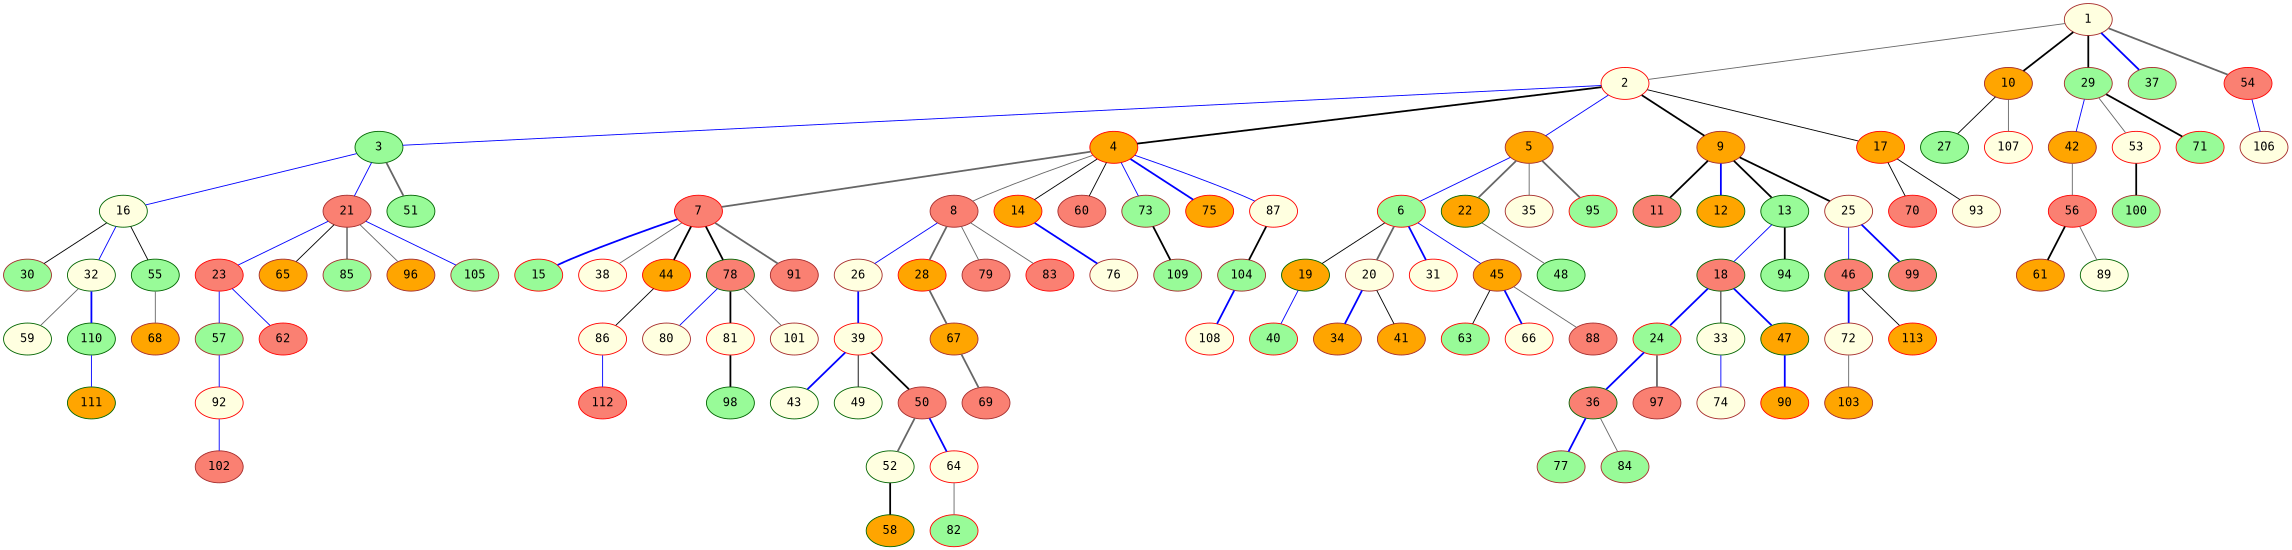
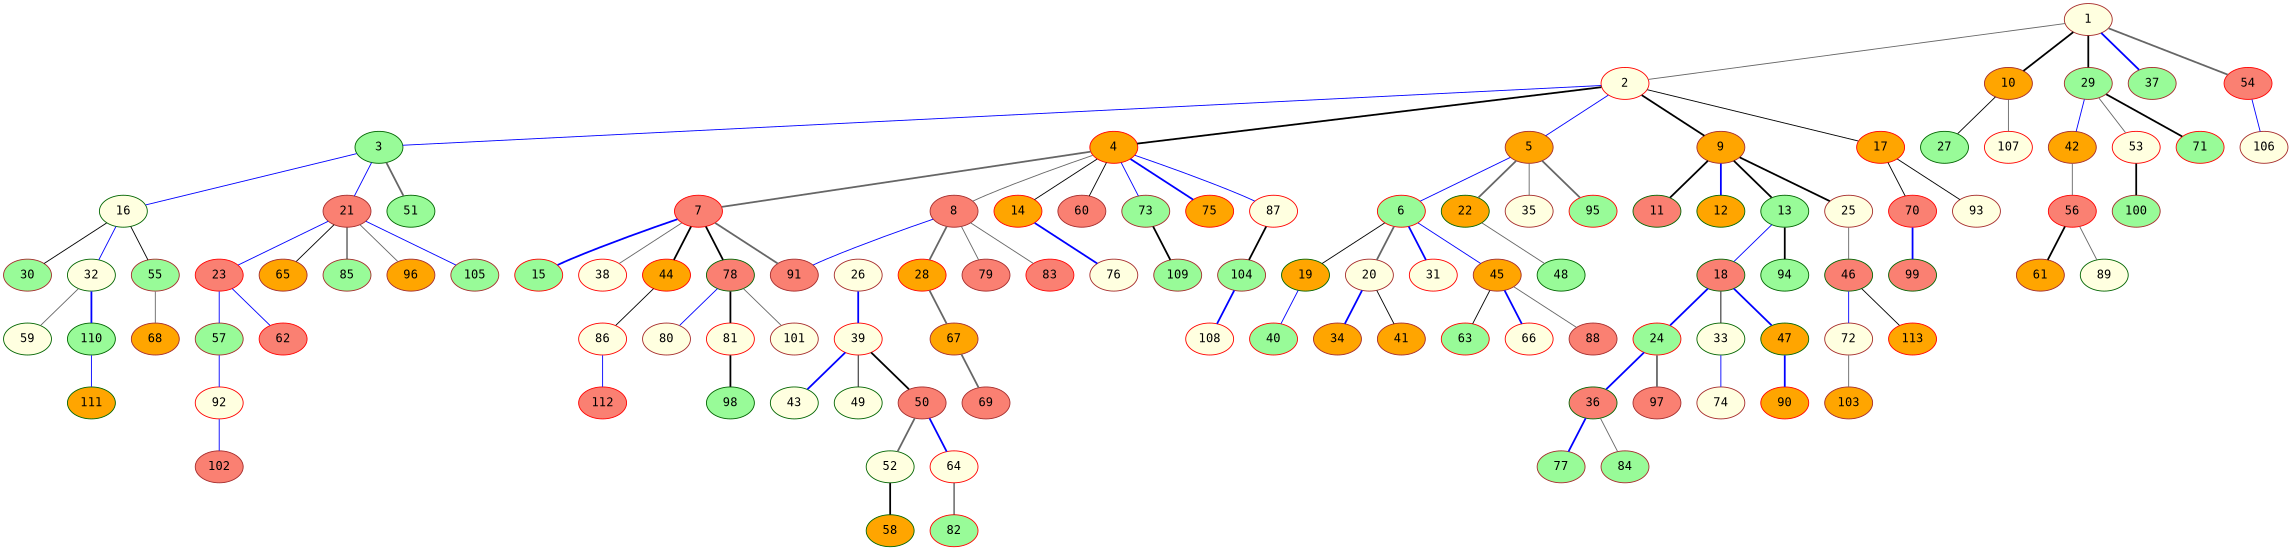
edge "8" -- "26": now "8" -- "91"
edge "25" -- "46": color blue -> gray40
edge "25" -- "99": now "70" -- "99"
node "55": color darkgreen -> brown
edge "46" -- "72": style bold -> solid
edge "64" -- "82": color gray40 -> black
